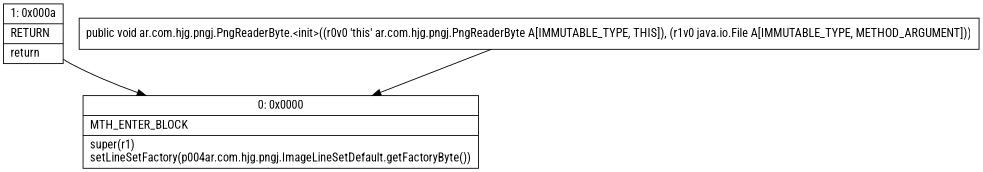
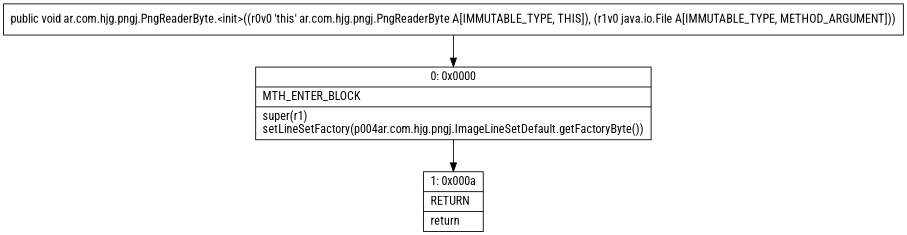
edge "1: 0x000a" -> "0: 0x0000": reversed
